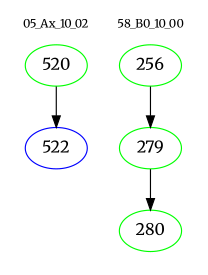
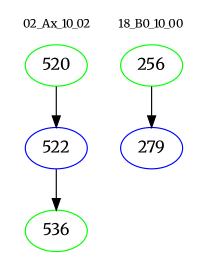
cluster "05_Ax_10_02": label "05_Ax_10_02" -> "02_Ax_10_02"
cluster "58_B0_10_00": label "58_B0_10_00" -> "18_B0_10_00"
node "279": color green -> blue
node "536": added
node "280": removed
